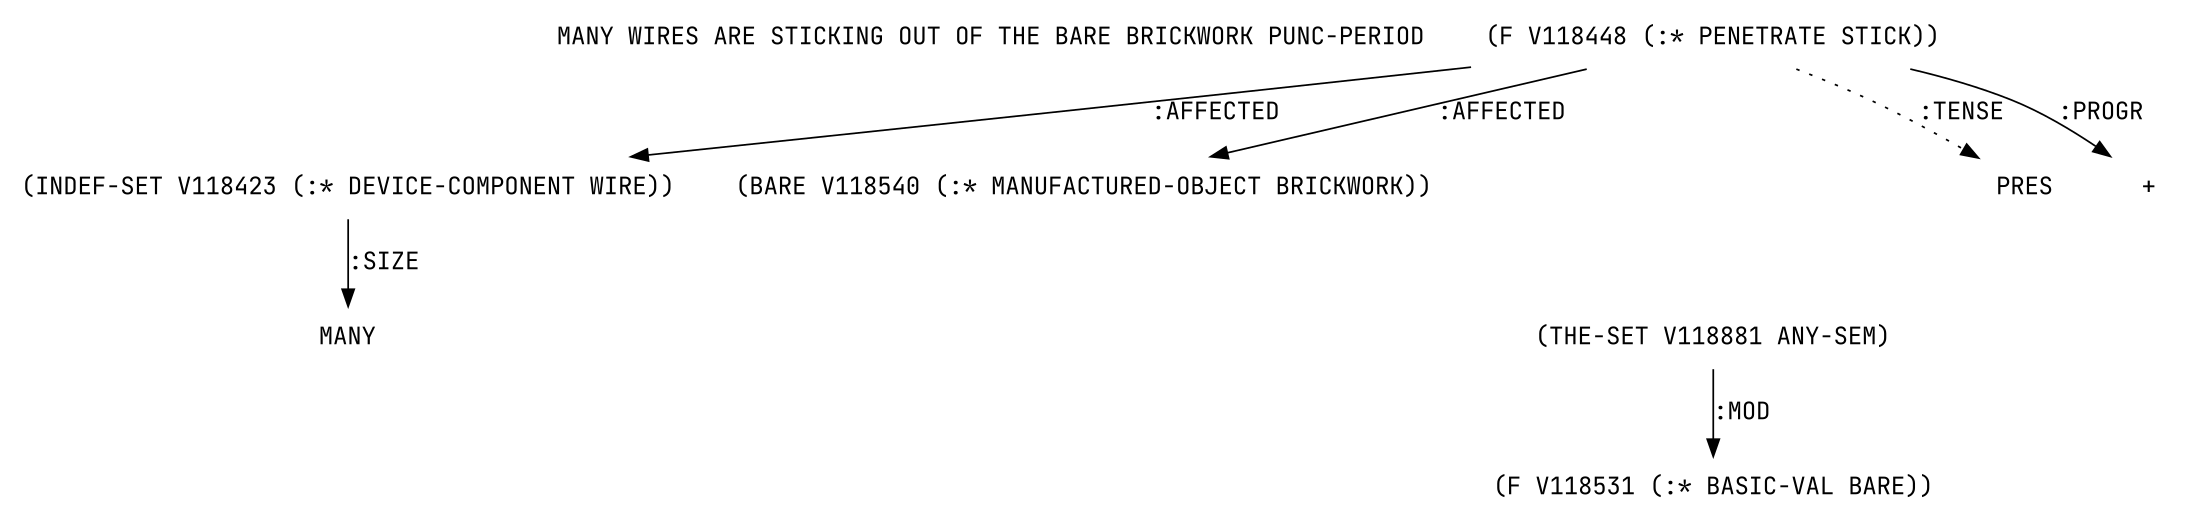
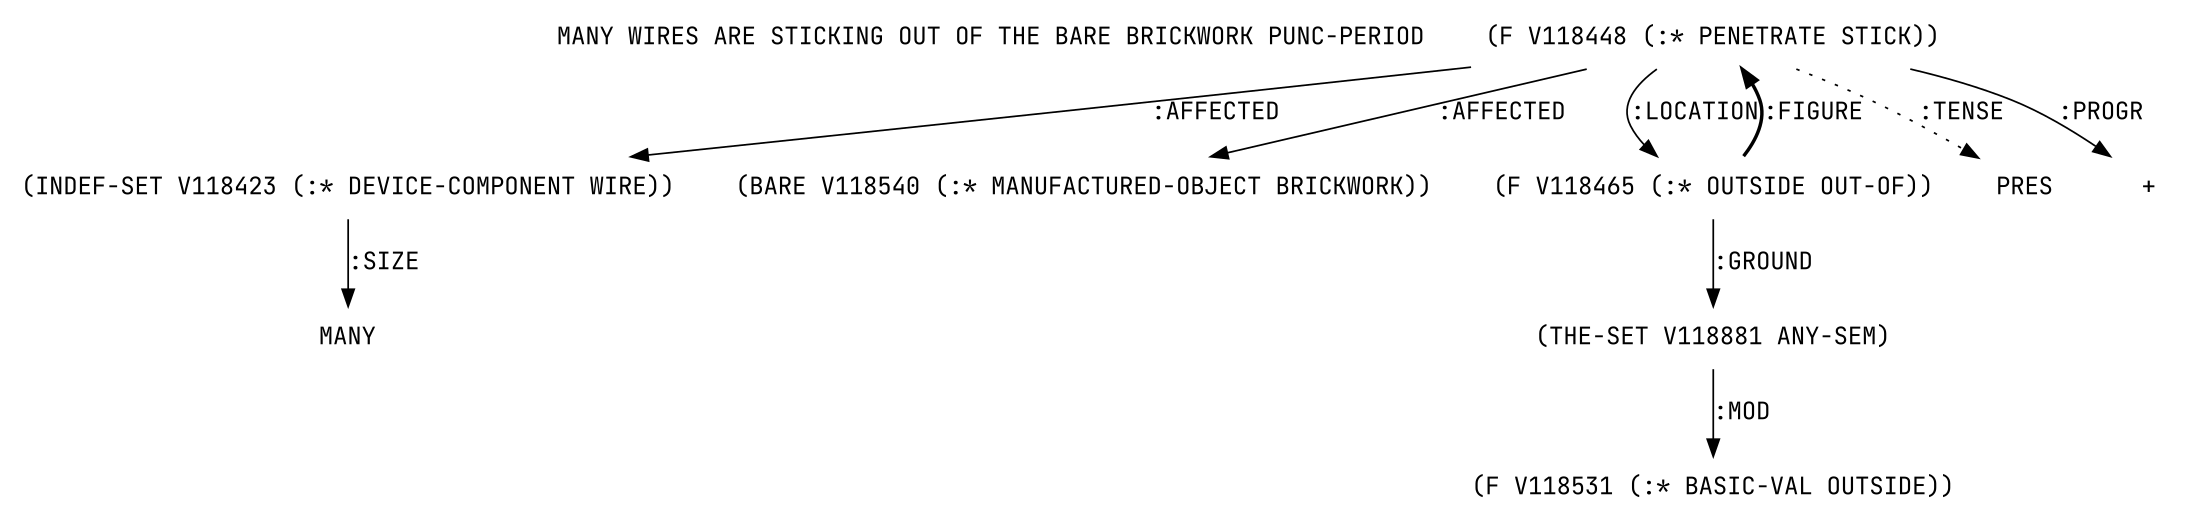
node "(F V118465 (:* OUTSIDE OUT-OF))": added
node "(F V118531 (:* BASIC-VAL BARE))": label "(F V118531 (:* BASIC-VAL BARE))" -> "(F V118531 (:* BASIC-VAL OUTSIDE))"
